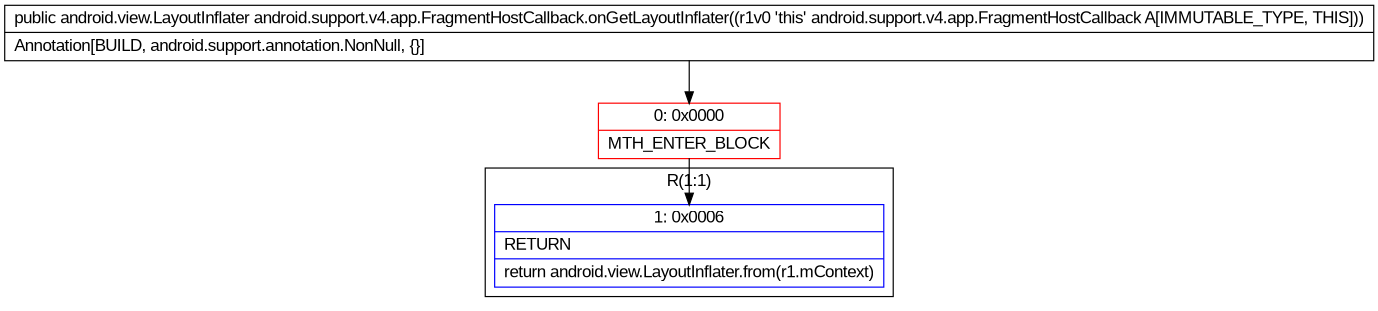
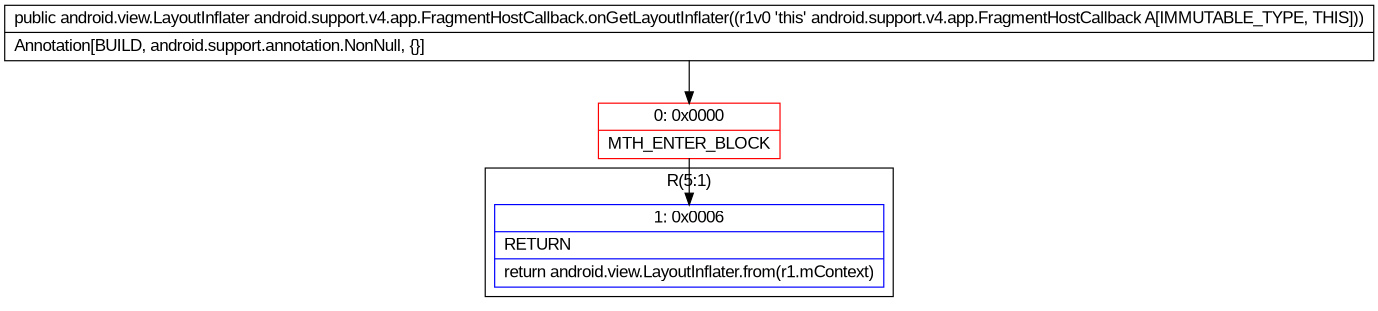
cluster "R(1:1)": label "R(1:1)" -> "R(5:1)"
